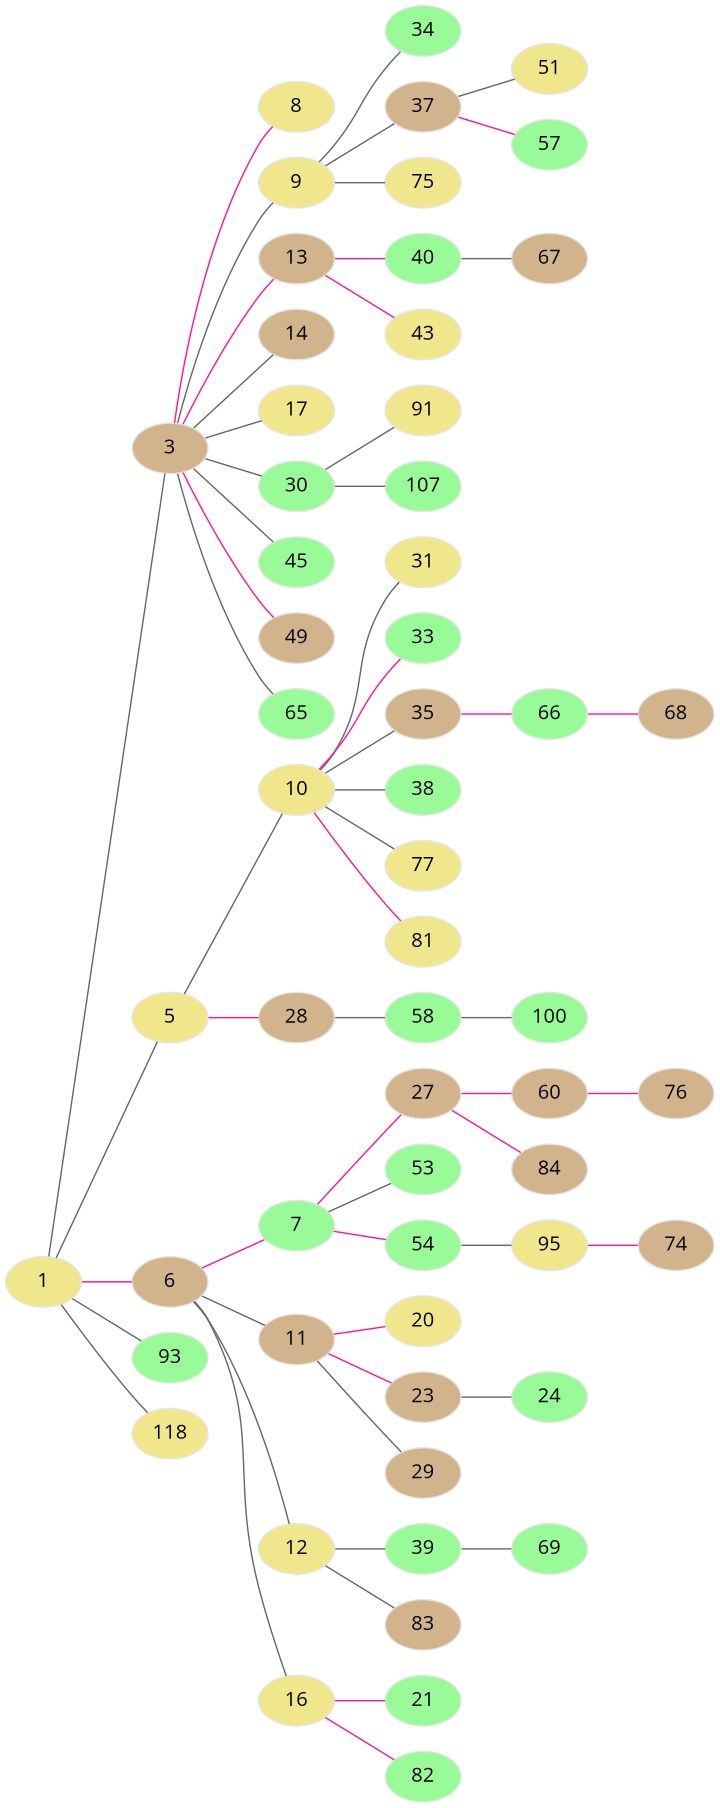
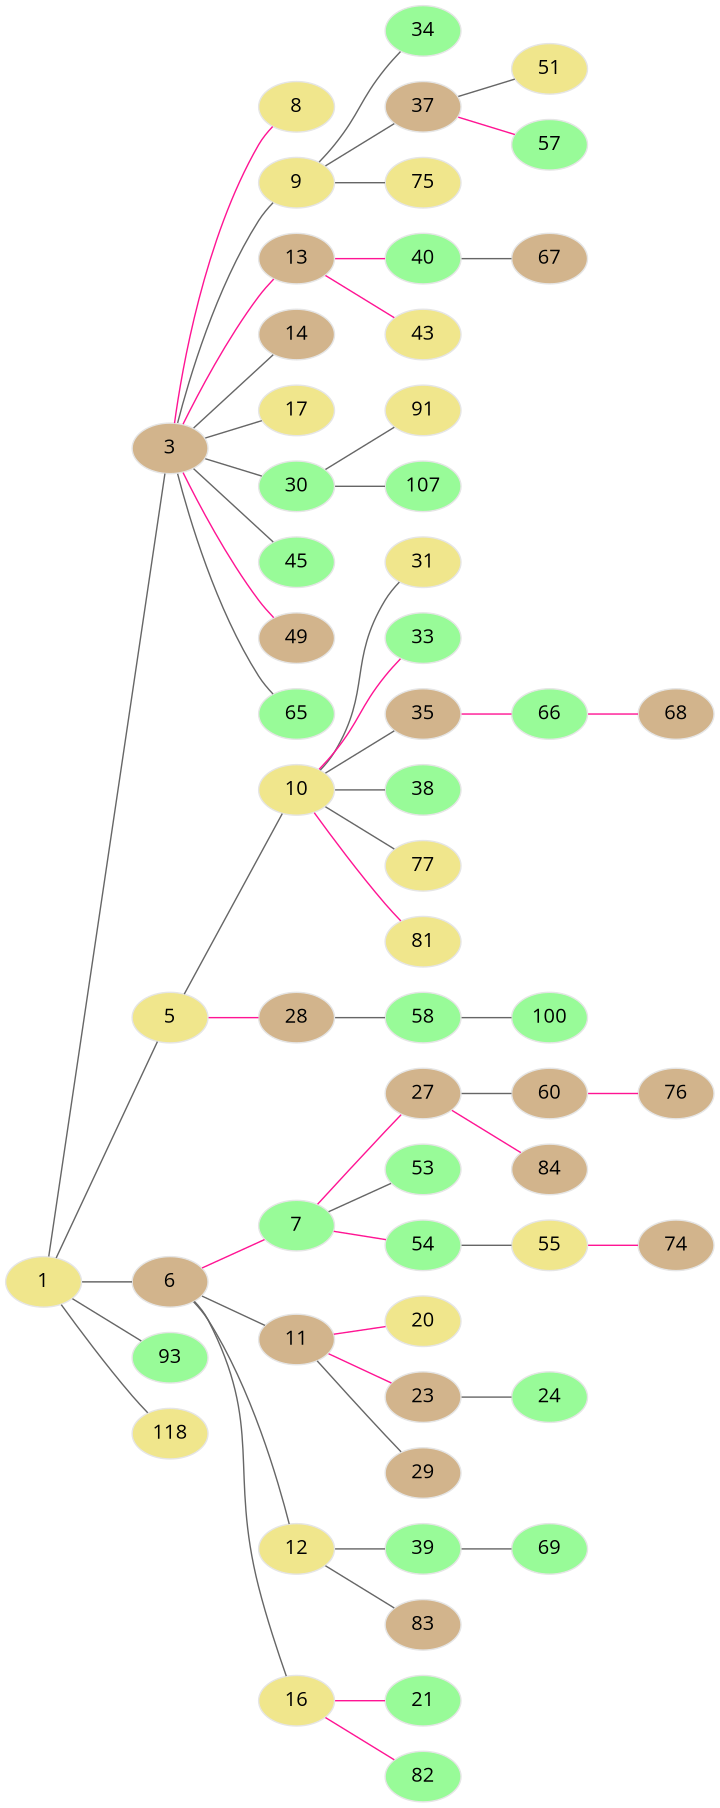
edge "27" -- "60": color deeppink -> gray40
node "95": label "95" -> "55"
edge "1" -- "6": color deeppink -> gray40
